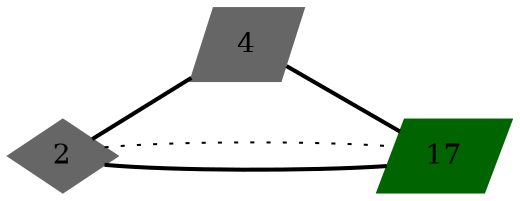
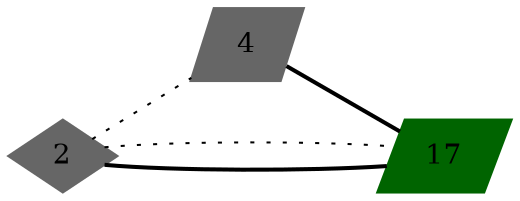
edge "4" -- "2": style bold -> dotted
